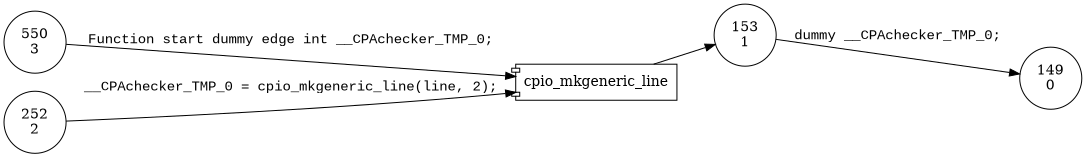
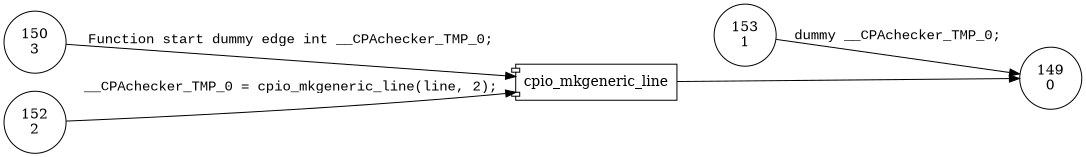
node "550 3": label "550 3" -> "150 3"
edge "cpio_mkgeneric_line" -> "153 1": now "cpio_mkgeneric_line" -> "149 0"
node "252 2": label "252 2" -> "152 2"
